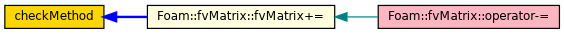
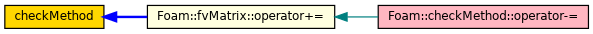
node "Foam::fvMatrix::fvMatrix+=": label "Foam::fvMatrix::fvMatrix+=" -> "Foam::fvMatrix::operator+="
node "Foam::fvMatrix::operator-=": label "Foam::fvMatrix::operator-=" -> "Foam::checkMethod::operator-="
